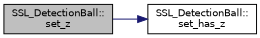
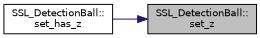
edge "SSL_DetectionBall:: set_z" -> "SSL_DetectionBall:: set_has_z": reversed
